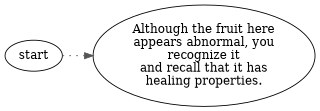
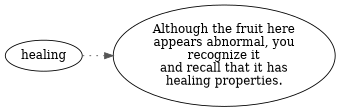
node "start": label "start" -> "healing"
